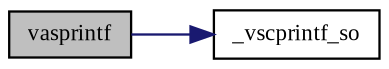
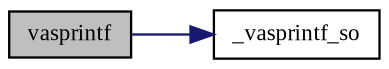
node "_vscprintf_so": label "_vscprintf_so" -> "_vasprintf_so"
